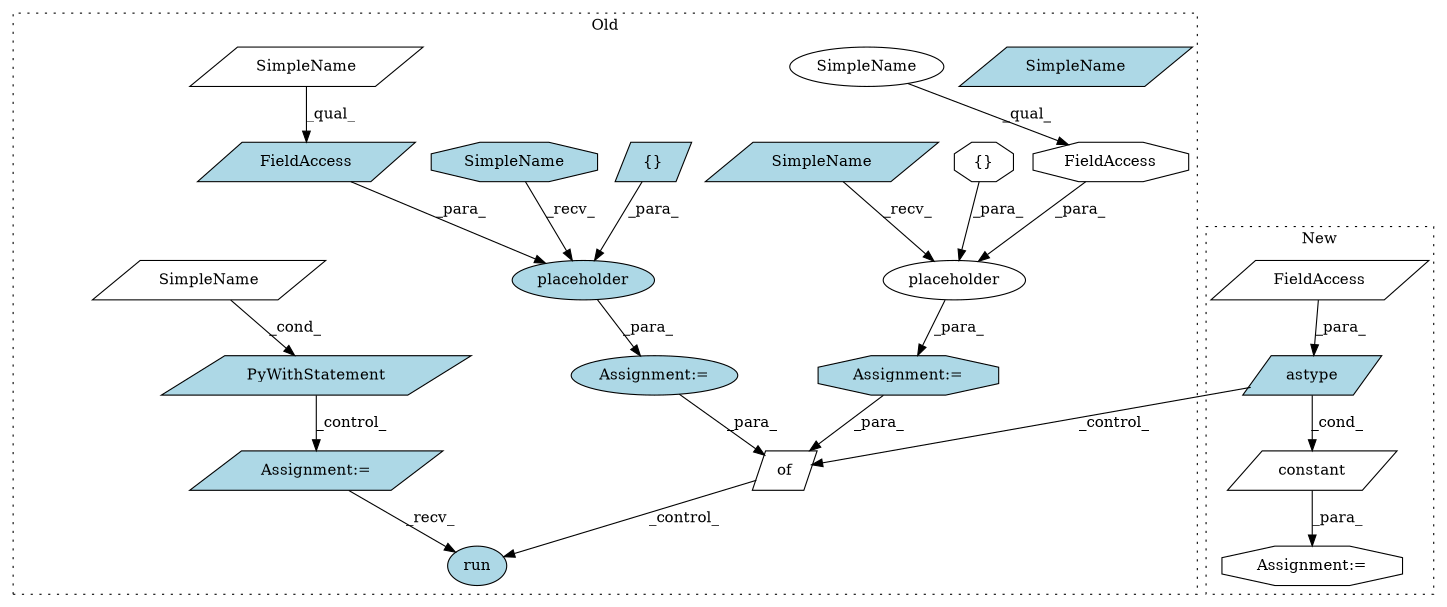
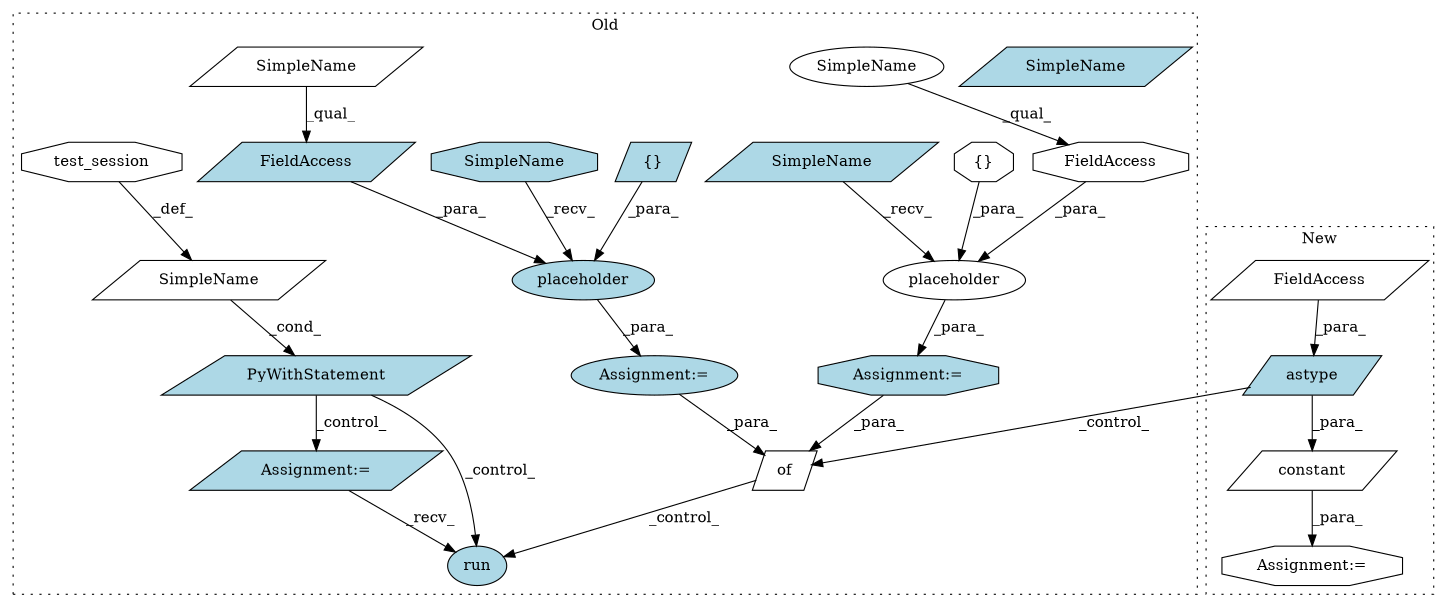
node "test_session": added
edge "astype" -> "constant": label "_cond_" -> "_para_"
edge "PyWithStatement" -> "run": added, label "_control_"
